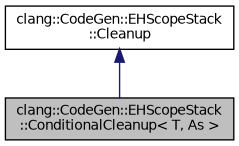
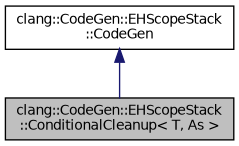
node "clang::CodeGen::EHScopeStack ::Cleanup": label "clang::CodeGen::EHScopeStack ::Cleanup" -> "clang::CodeGen::EHScopeStack ::CodeGen"
